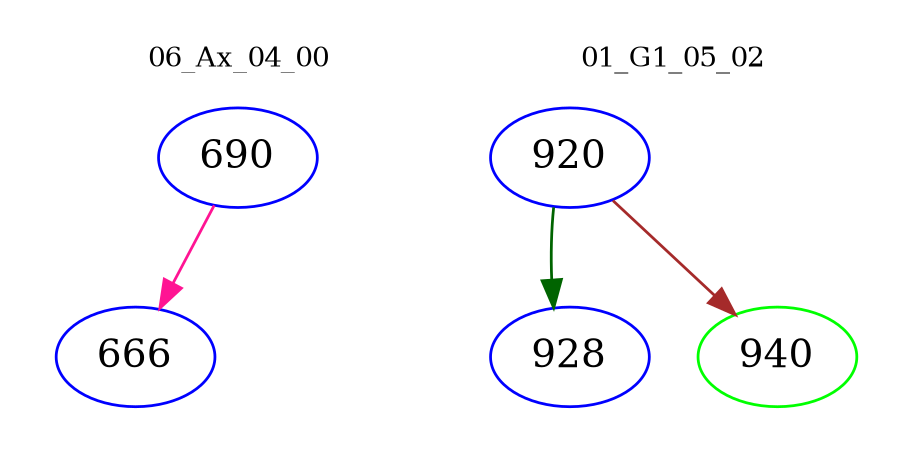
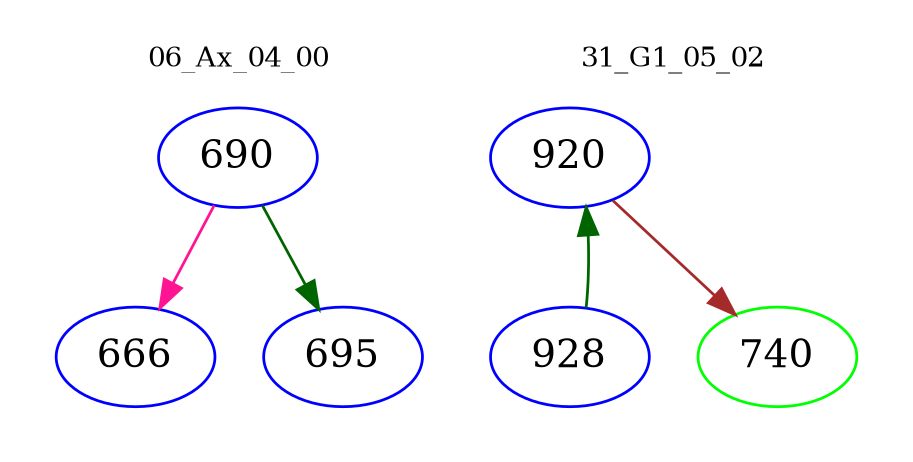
cluster "01_G1_05_02": label "01_G1_05_02" -> "31_G1_05_02"
edge "920" -> "928": reversed
node "695": added
node "940": label "940" -> "740"
